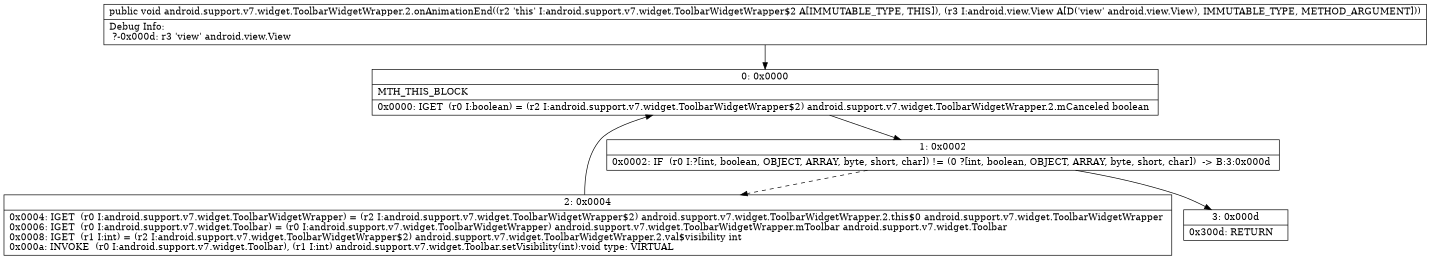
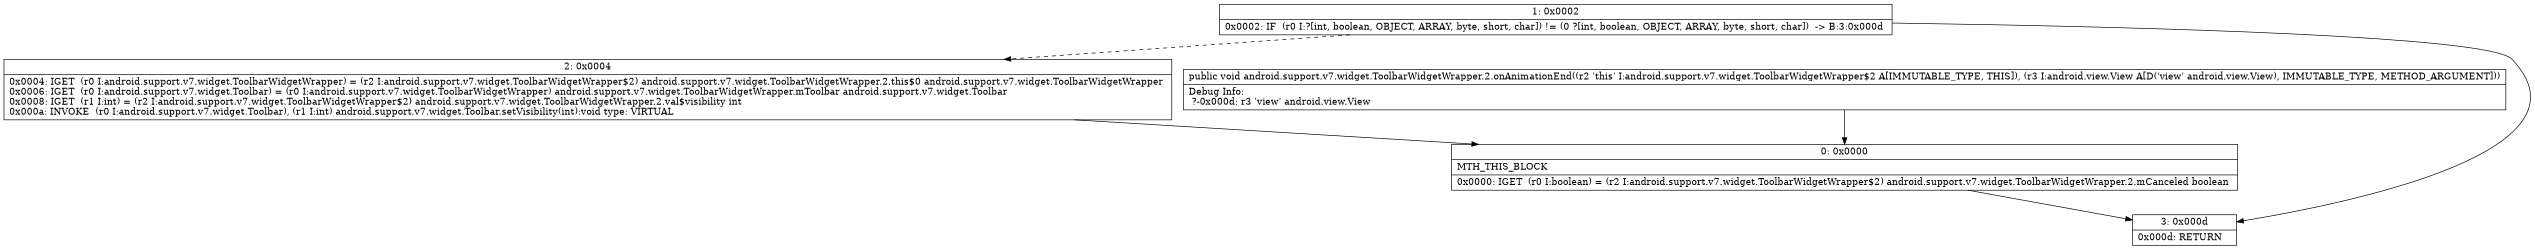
edge "0: 0x0000" -> "1: 0x0002": now "0: 0x0000" -> "3: 0x000d"
node "3: 0x000d": text "0x300d: RETURN" -> "0x000d: RETURN"
